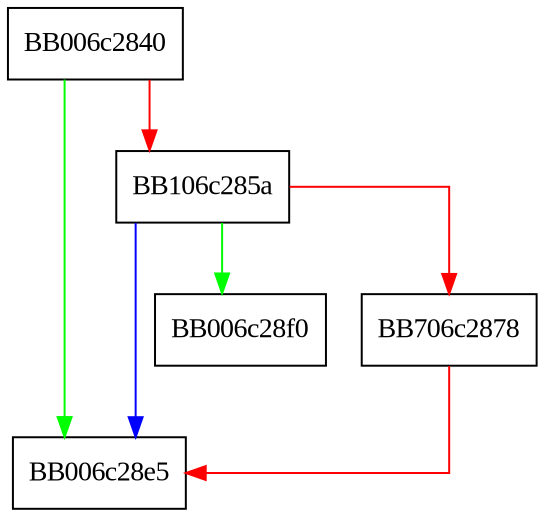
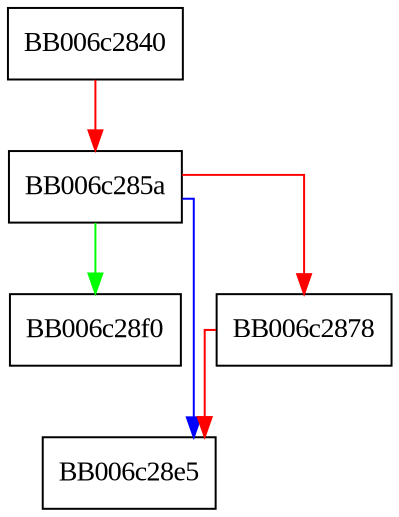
node "BB106c285a": label "BB106c285a" -> "BB006c285a"
edge "BB006c2840" -> "BB006c28e5": removed
node "BB706c2878": label "BB706c2878" -> "BB006c2878"
